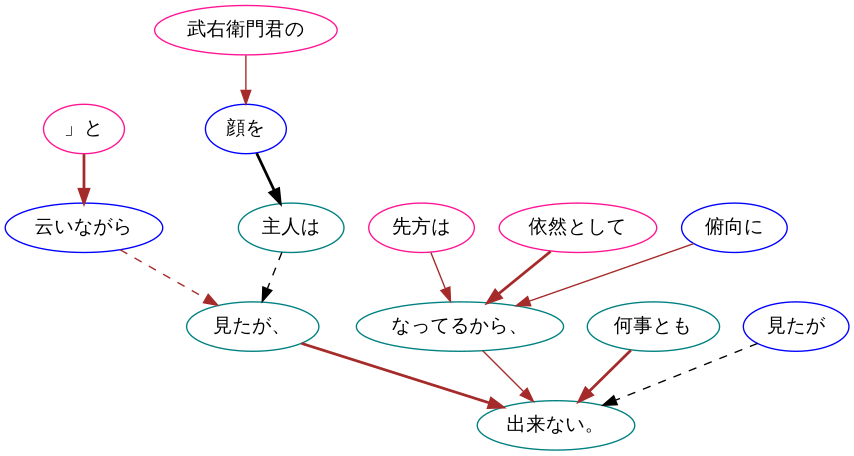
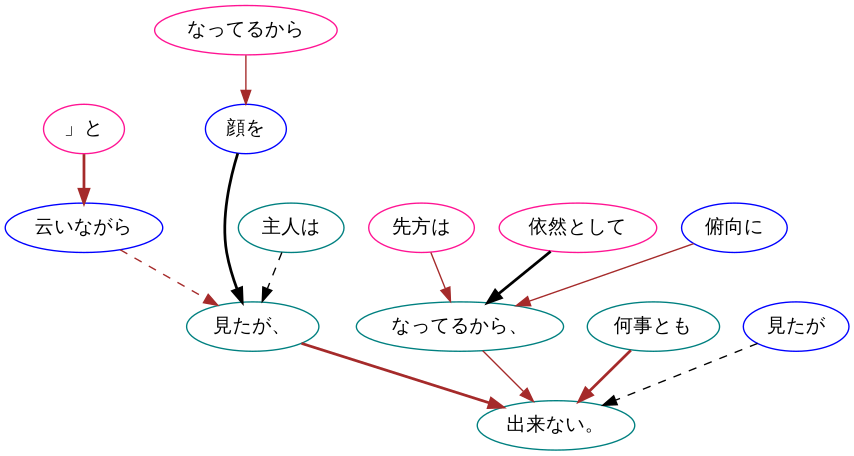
node "武右衛門君の": label "武右衛門君の" -> "なってるから"
edge "顔を" -> "主人は": now "顔を" -> "見たが、"
edge "依然として" -> "なってるから、": color brown -> black
